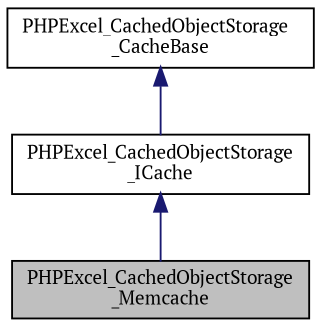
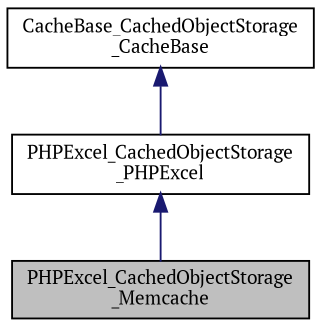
node "PHPExcel_CachedObjectStorage _CacheBase": label "PHPExcel_CachedObjectStorage _CacheBase" -> "CacheBase_CachedObjectStorage _CacheBase"
node "PHPExcel_CachedObjectStorage _ICache": label "PHPExcel_CachedObjectStorage _ICache" -> "PHPExcel_CachedObjectStorage _PHPExcel"
